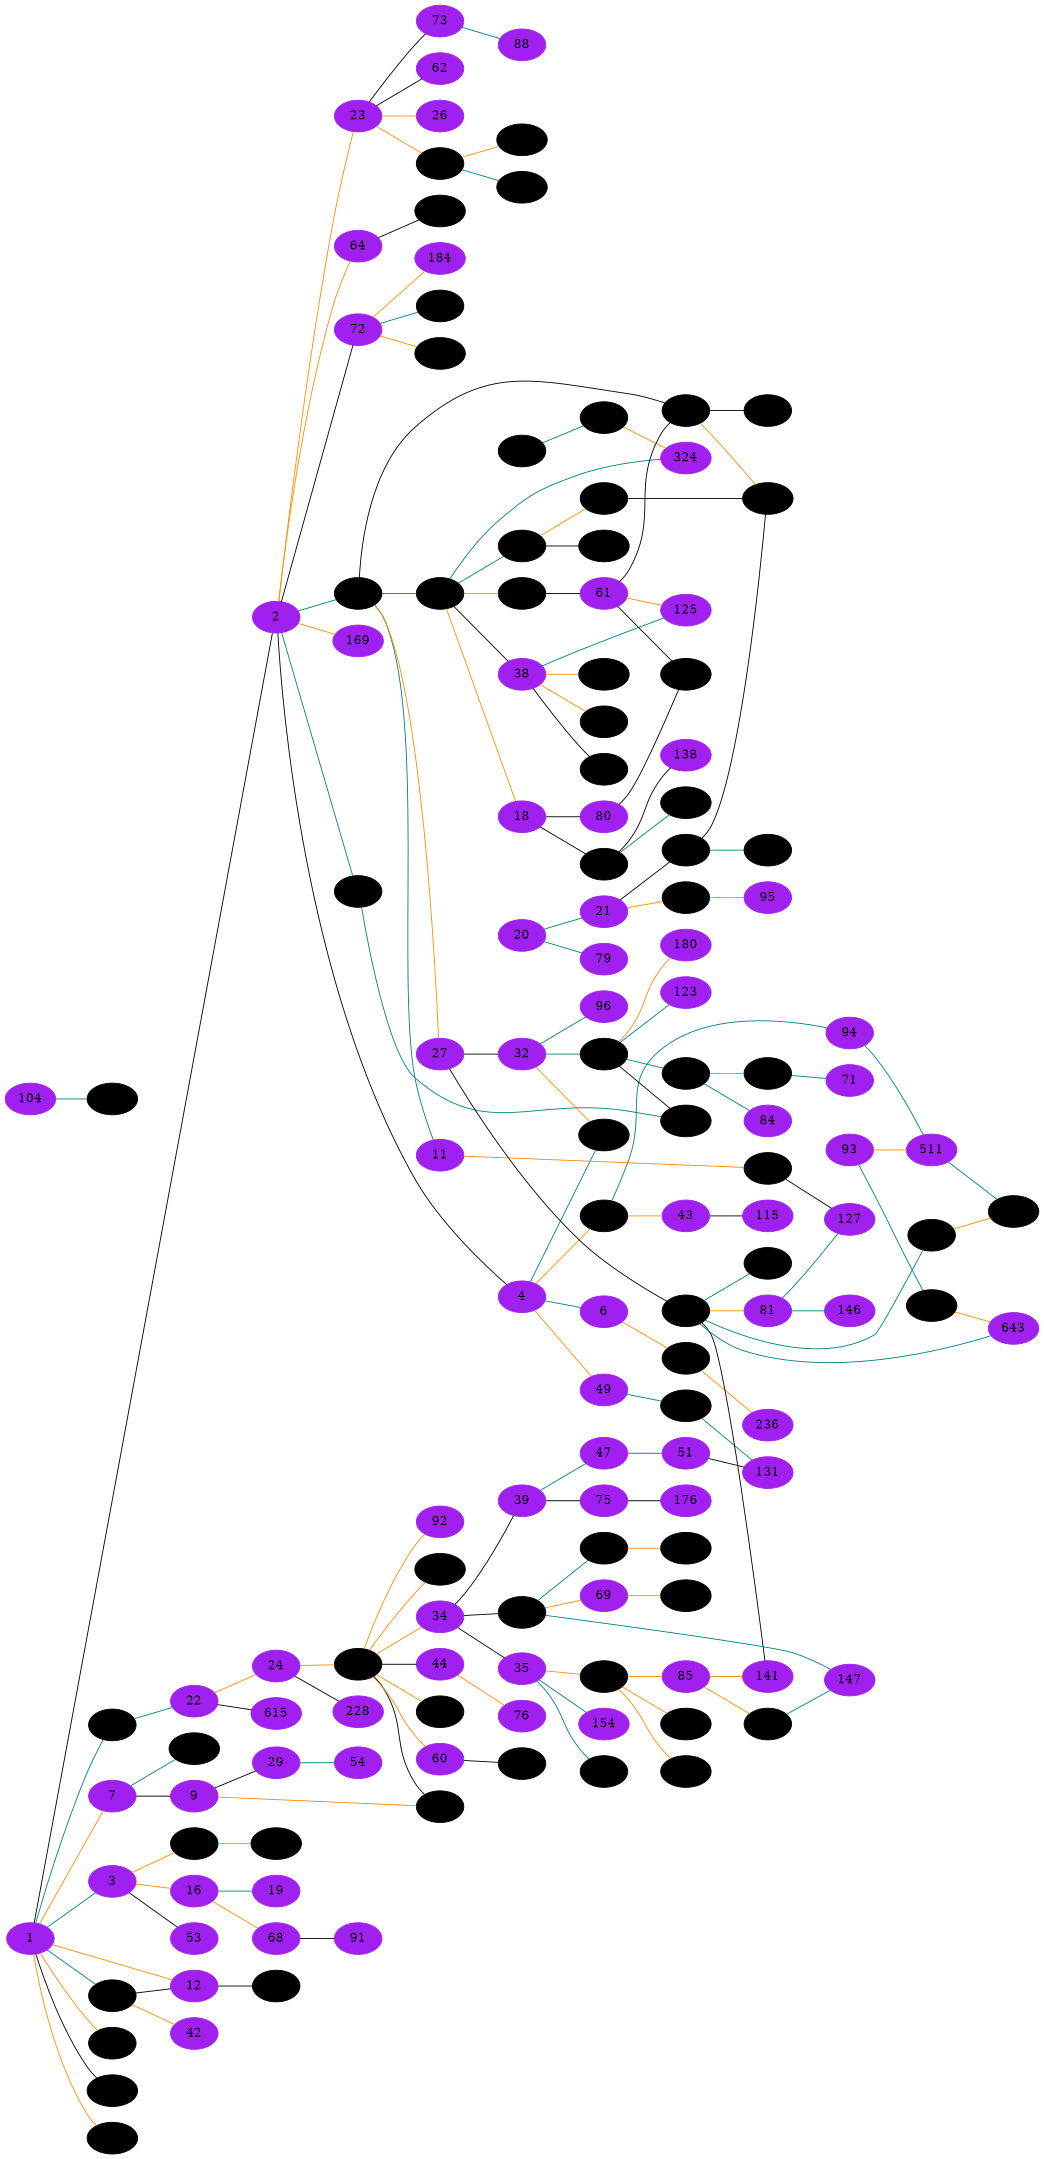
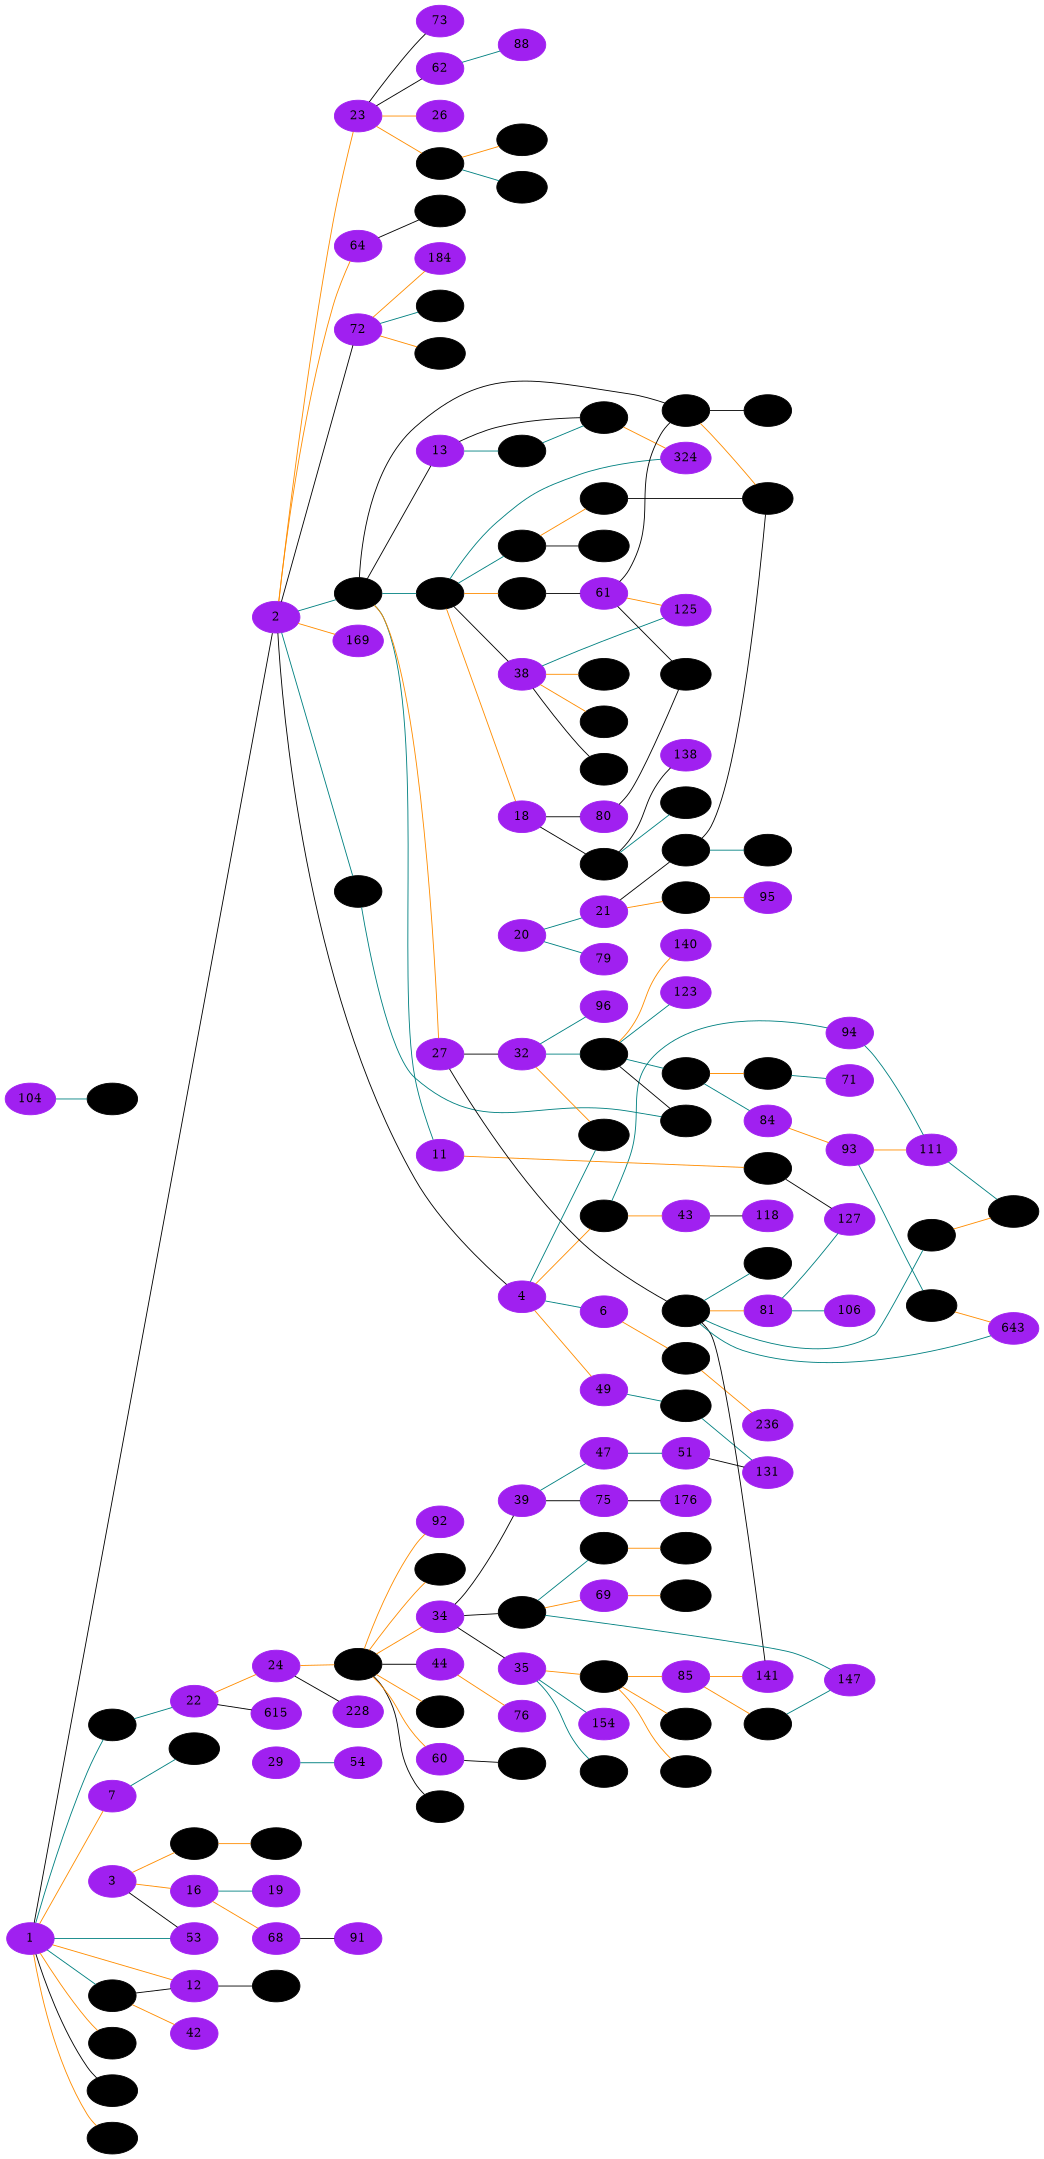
edge "73" -- "88": now "62" -- "88"
node "13": added
node "180": label "180" -> "140"
edge "84" -- "93": added
node "511": label "511" -> "111"
node "115": label "115" -> "118"
node "146": label "146" -> "106"
node "9": removed
edge "3" -- "1": now "53" -- "1"
